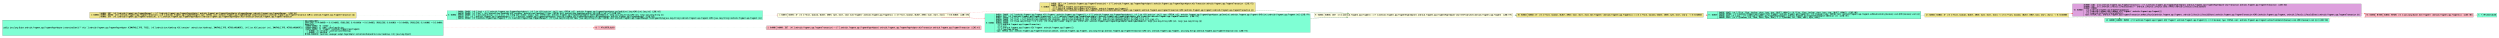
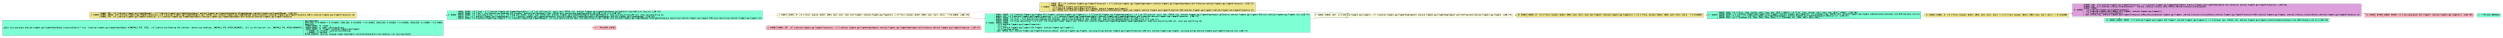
node "1: ?": text "MTH_EXIT_BLOCK" -> "MTH_EXIT_IMMUTABLE"
node "0: ?": text "MTH_ENTER_BLOCK" -> "MTH_ENTER_STARTED"
